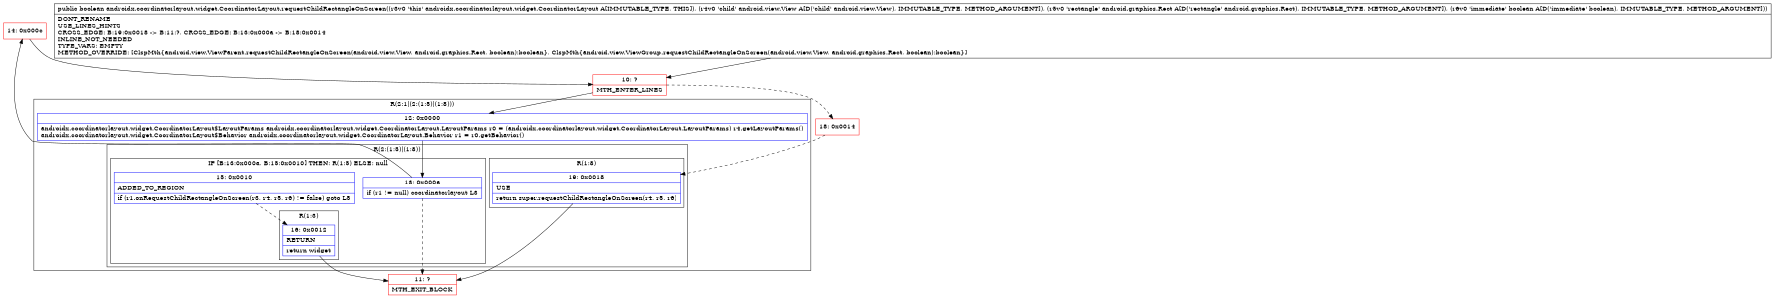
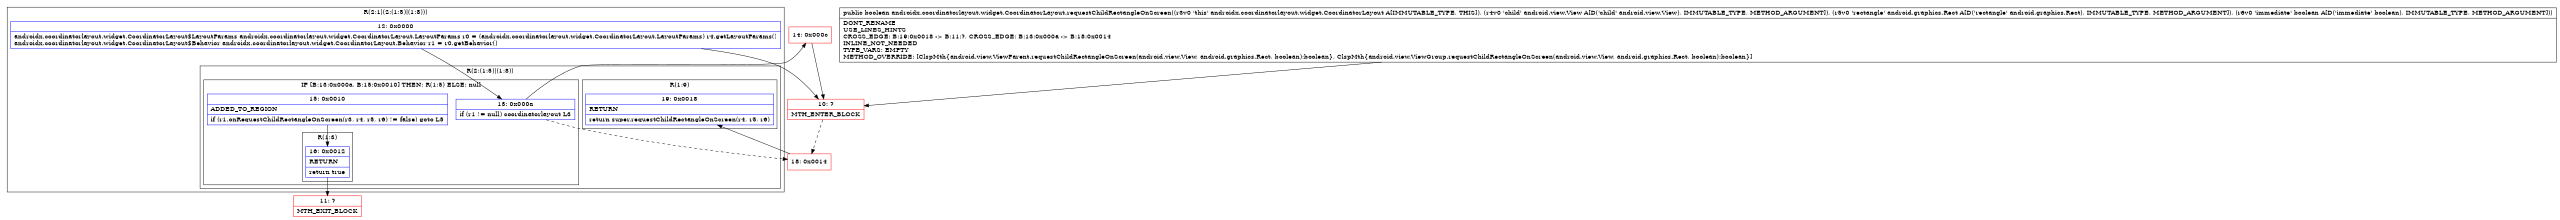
node "10: ?": text "MTH_ENTER_LINES" -> "MTH_ENTER_BLOCK"
edge "10: ?" -> "12: 0x0000": reversed
edge "18: 0x0014" -> "19: 0x0018": style dashed -> solid
cluster "R(1:8)": label "R(1:8)" -> "R(1:9)"
node "19: 0x0018": text "USE" -> "RETURN"
edge "15: 0x0010" -> "16: 0x0012": style dashed -> solid
edge "13: 0x000a" -> "11: ?": now "13: 0x000a" -> "18: 0x0014"
edge "19: 0x0018" -> "11: ?": removed
node "16: 0x0012": text "return widget" -> "return true"
